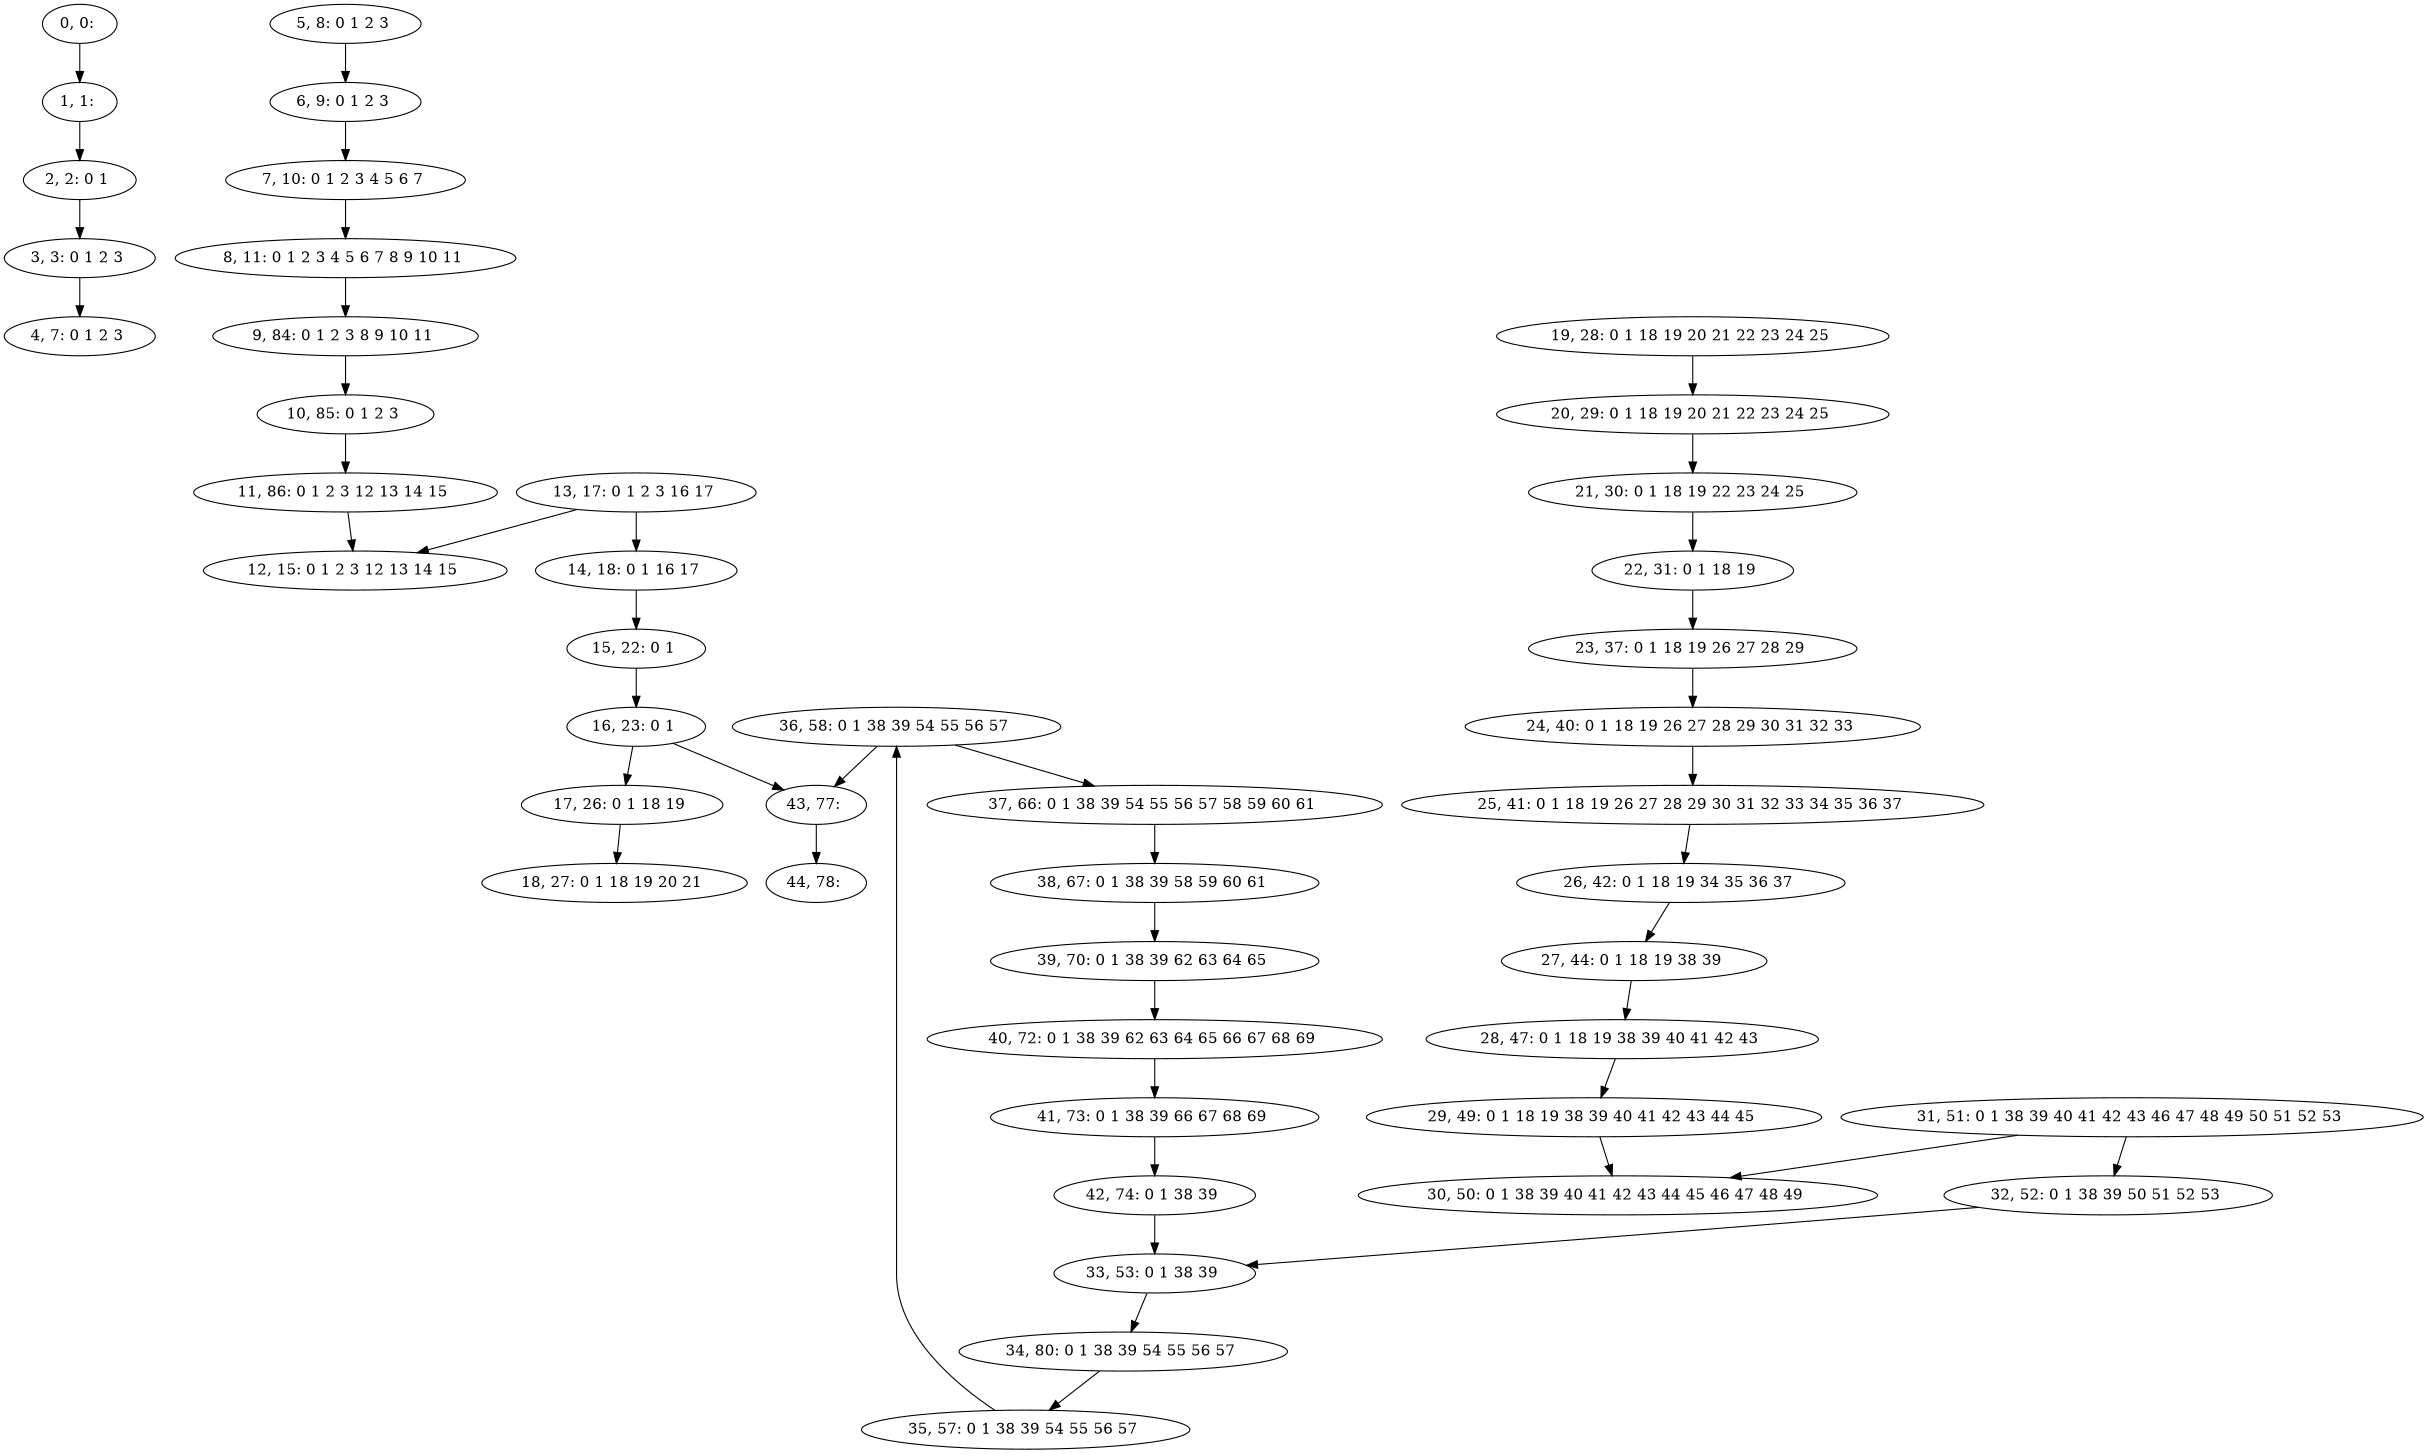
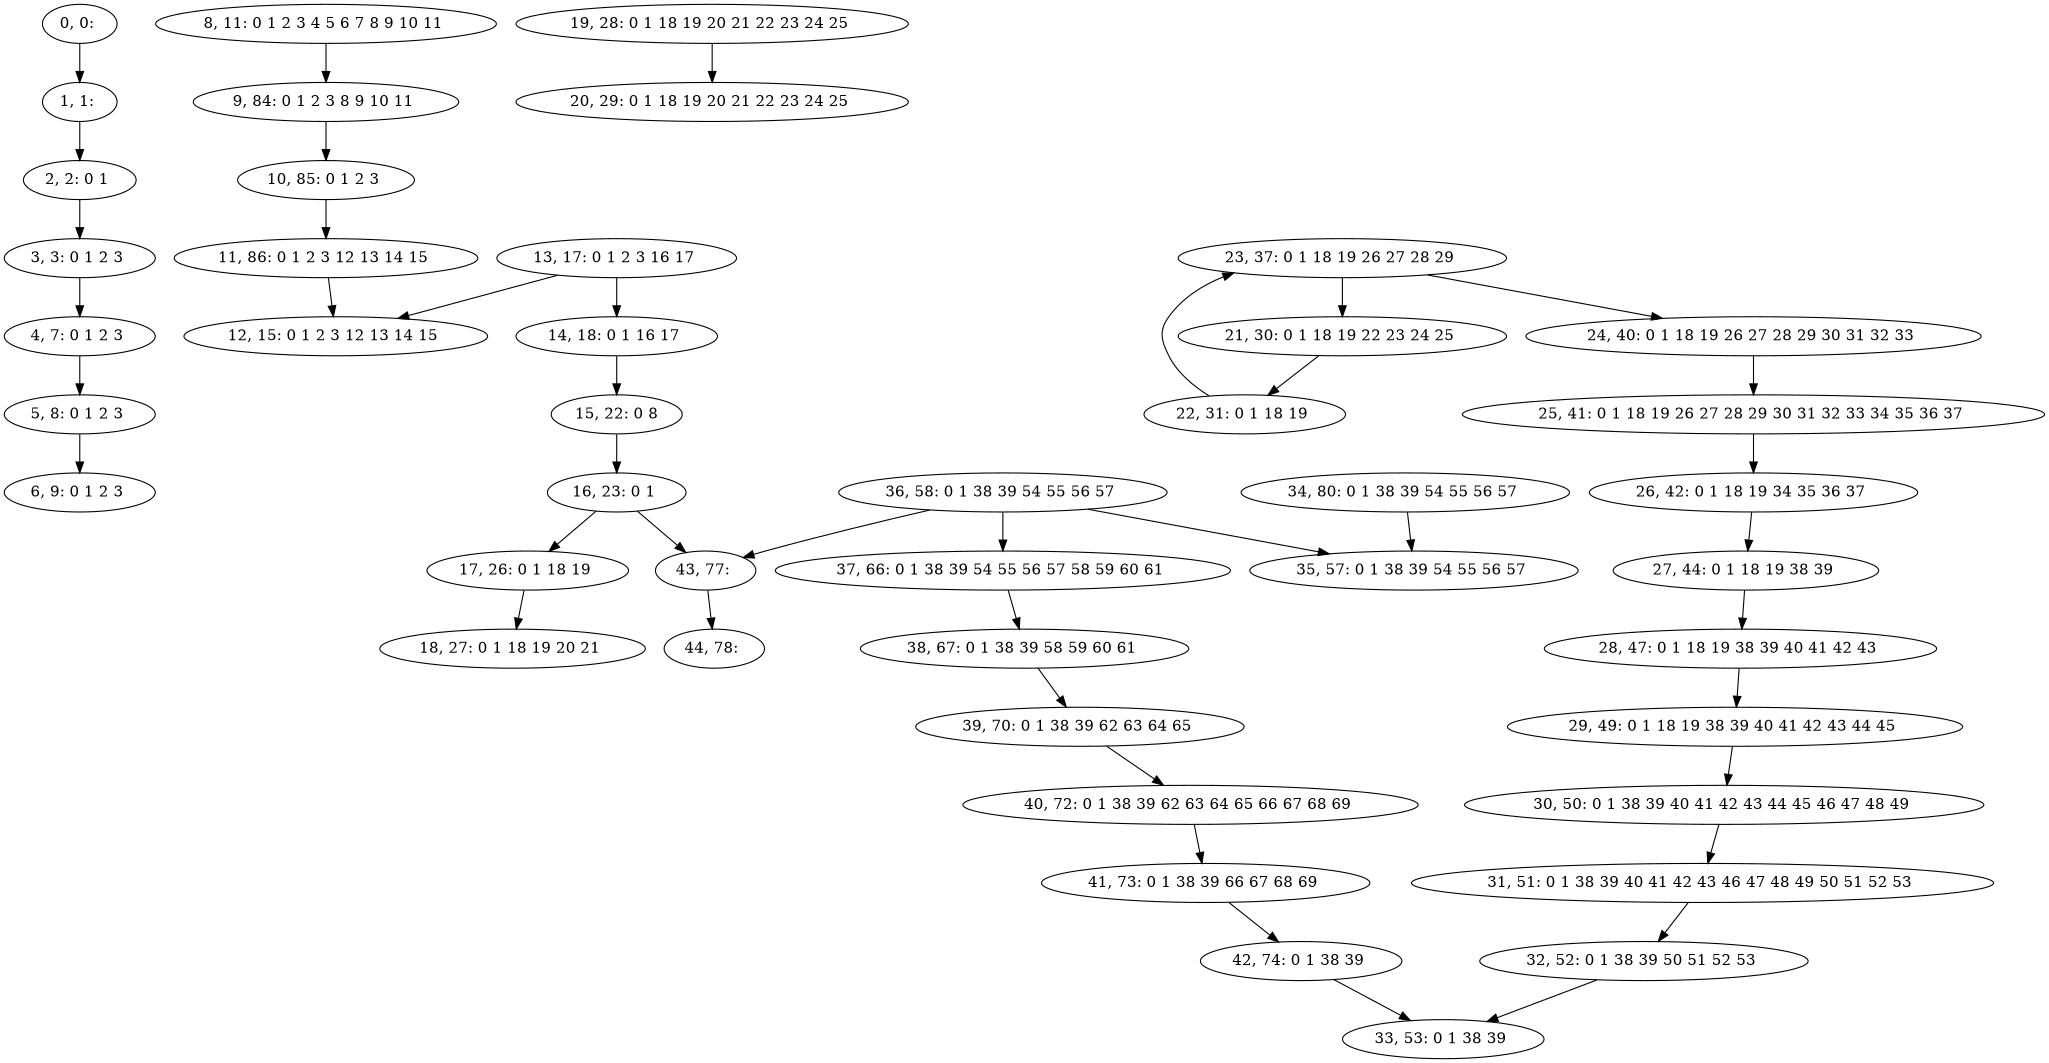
node "7, 10: 0 1 2 3 4 5 6 7": removed
edge "4, 7: 0 1 2 3" -> "5, 8: 0 1 2 3": added
edge "20, 29: 0 1 18 19 20 21 22 23 24 25" -> "21, 30: 0 1 18 19 22 23 24 25": now "23, 37: 0 1 18 19 26 27 28 29" -> "21, 30: 0 1 18 19 22 23 24 25"
node "15, 22: 0 1": label "15, 22: 0 1" -> "15, 22: 0 8"
edge "35, 57: 0 1 38 39 54 55 56 57" -> "36, 58: 0 1 38 39 54 55 56 57": reversed
edge "31, 51: 0 1 38 39 40 41 42 43 46 47 48 49 50 51 52 53" -> "30, 50: 0 1 38 39 40 41 42 43 44 45 46 47 48 49": reversed
edge "33, 53: 0 1 38 39" -> "34, 80: 0 1 38 39 54 55 56 57": removed
